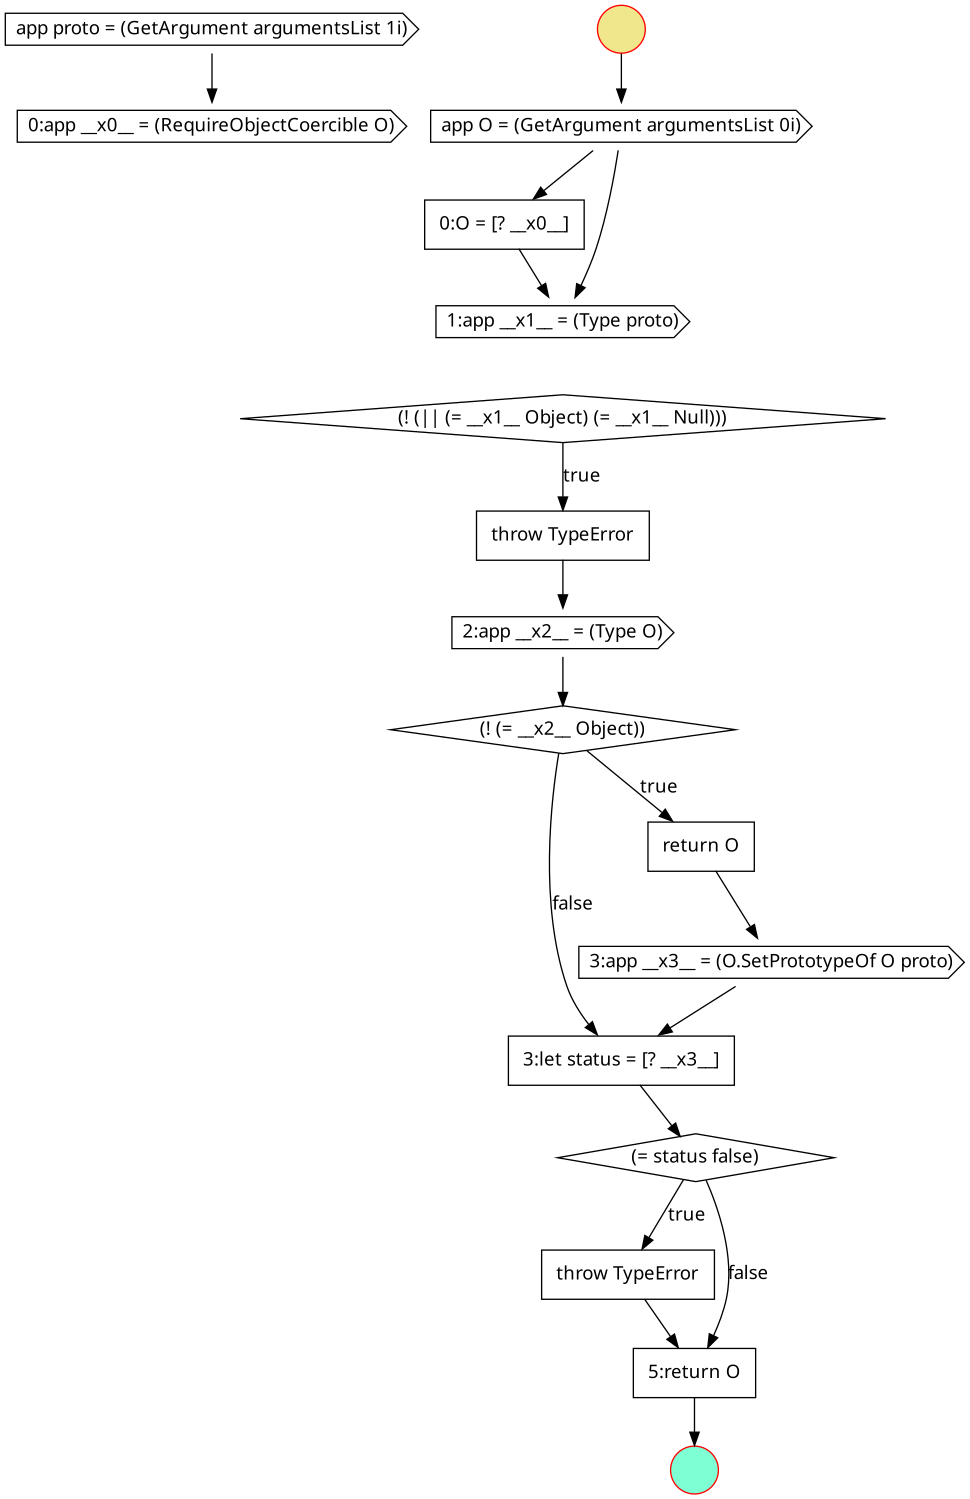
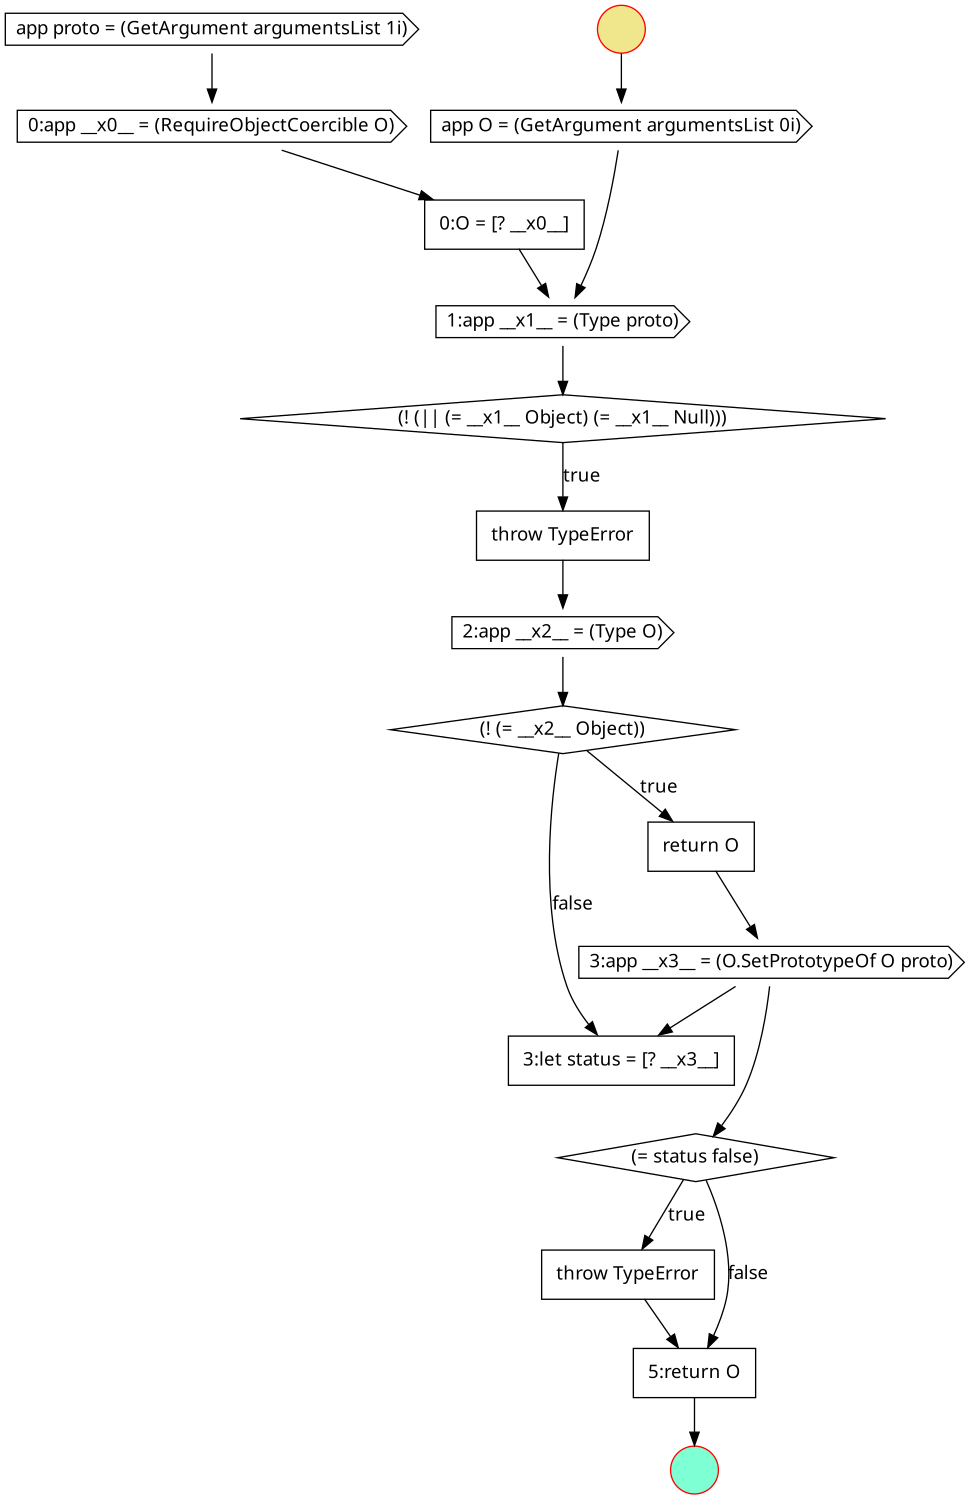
edge "app O = (GetArgument argumentsList 0i)" -> "0:O = [? __x0__]": now "0:app __x0__ = (RequireObjectCoercible O)" -> "0:O = [? __x0__]"
edge "1:app __x1__ = (Type proto)" -> "(! (|| (= __x1__ Object) (= __x1__ Null)))": added
edge "3:let status = [? __x3__]" -> "(= status false)": now "3:app __x3__ = (O.SetPrototypeOf O proto)" -> "(= status false)"
